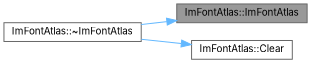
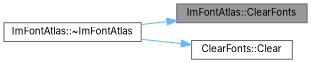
node "ImFontAtlas::ImFontAtlas": label "ImFontAtlas::ImFontAtlas" -> "ImFontAtlas::ClearFonts"
node "ImFontAtlas::Clear": label "ImFontAtlas::Clear" -> "ClearFonts::Clear"
